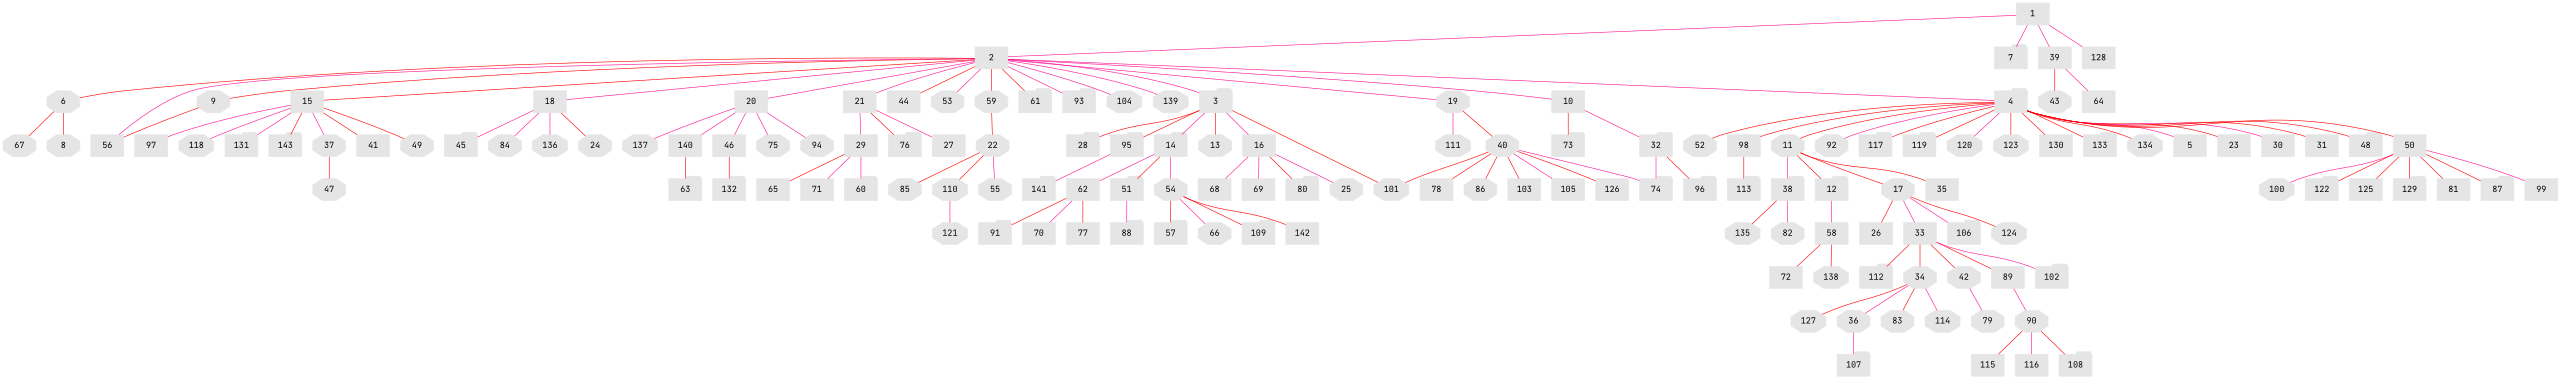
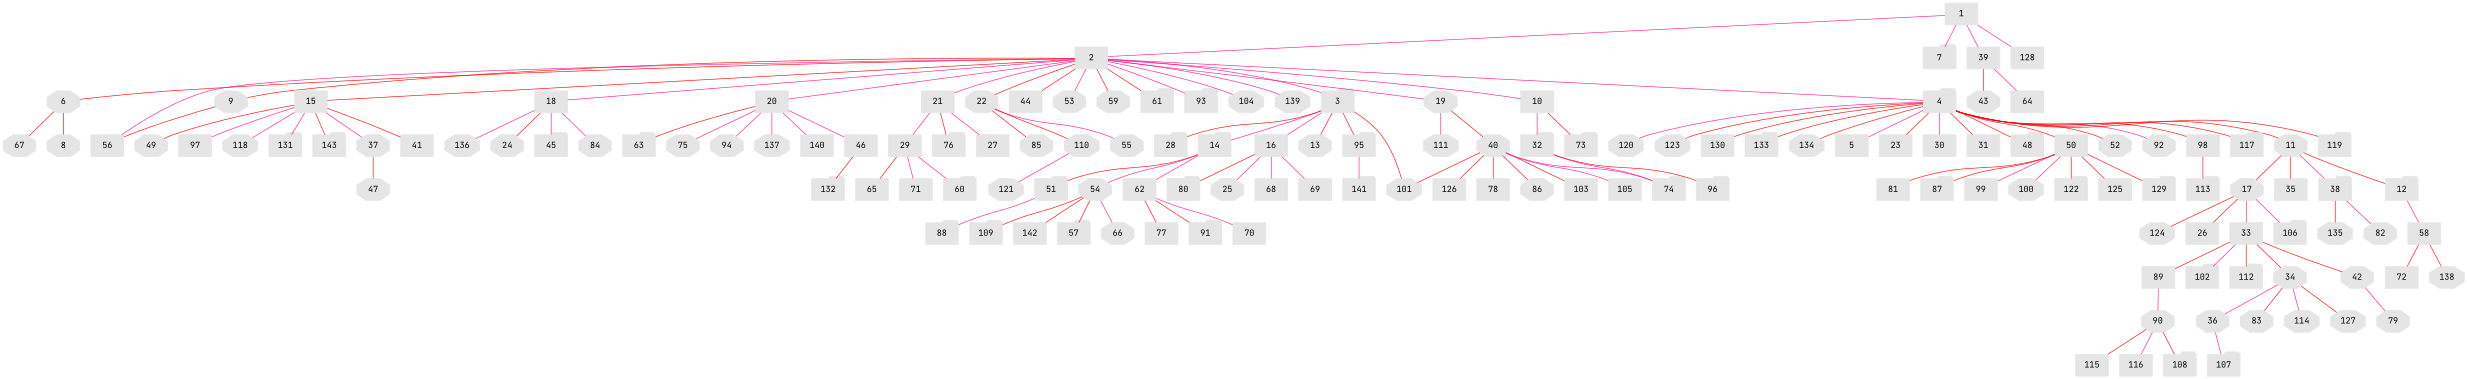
edge "59" -- "22": now "2" -- "22"
edge "140" -- "63": now "20" -- "63"
